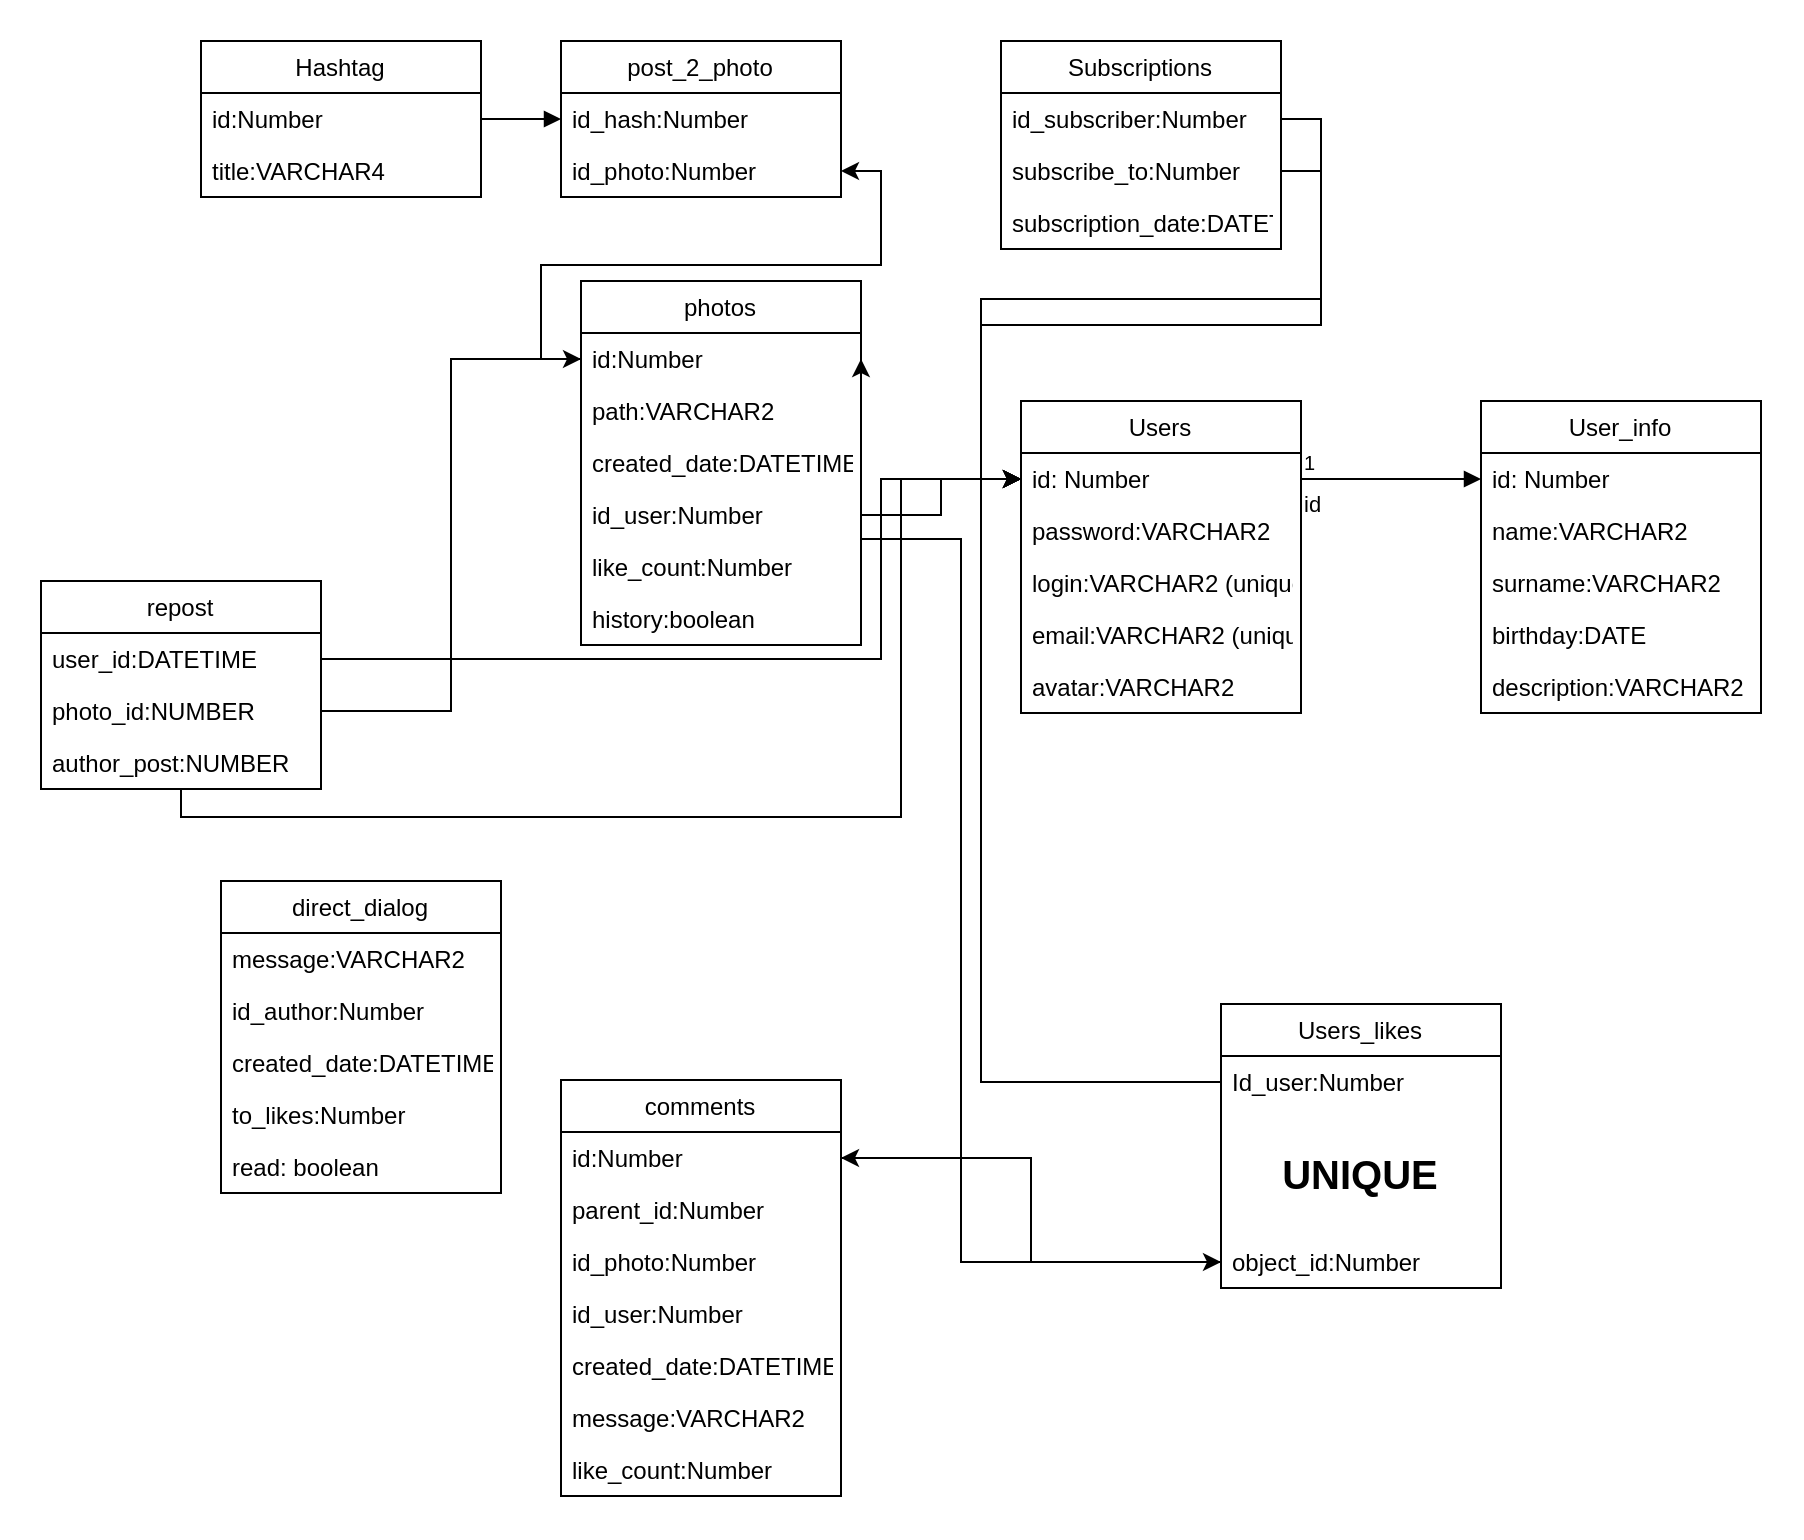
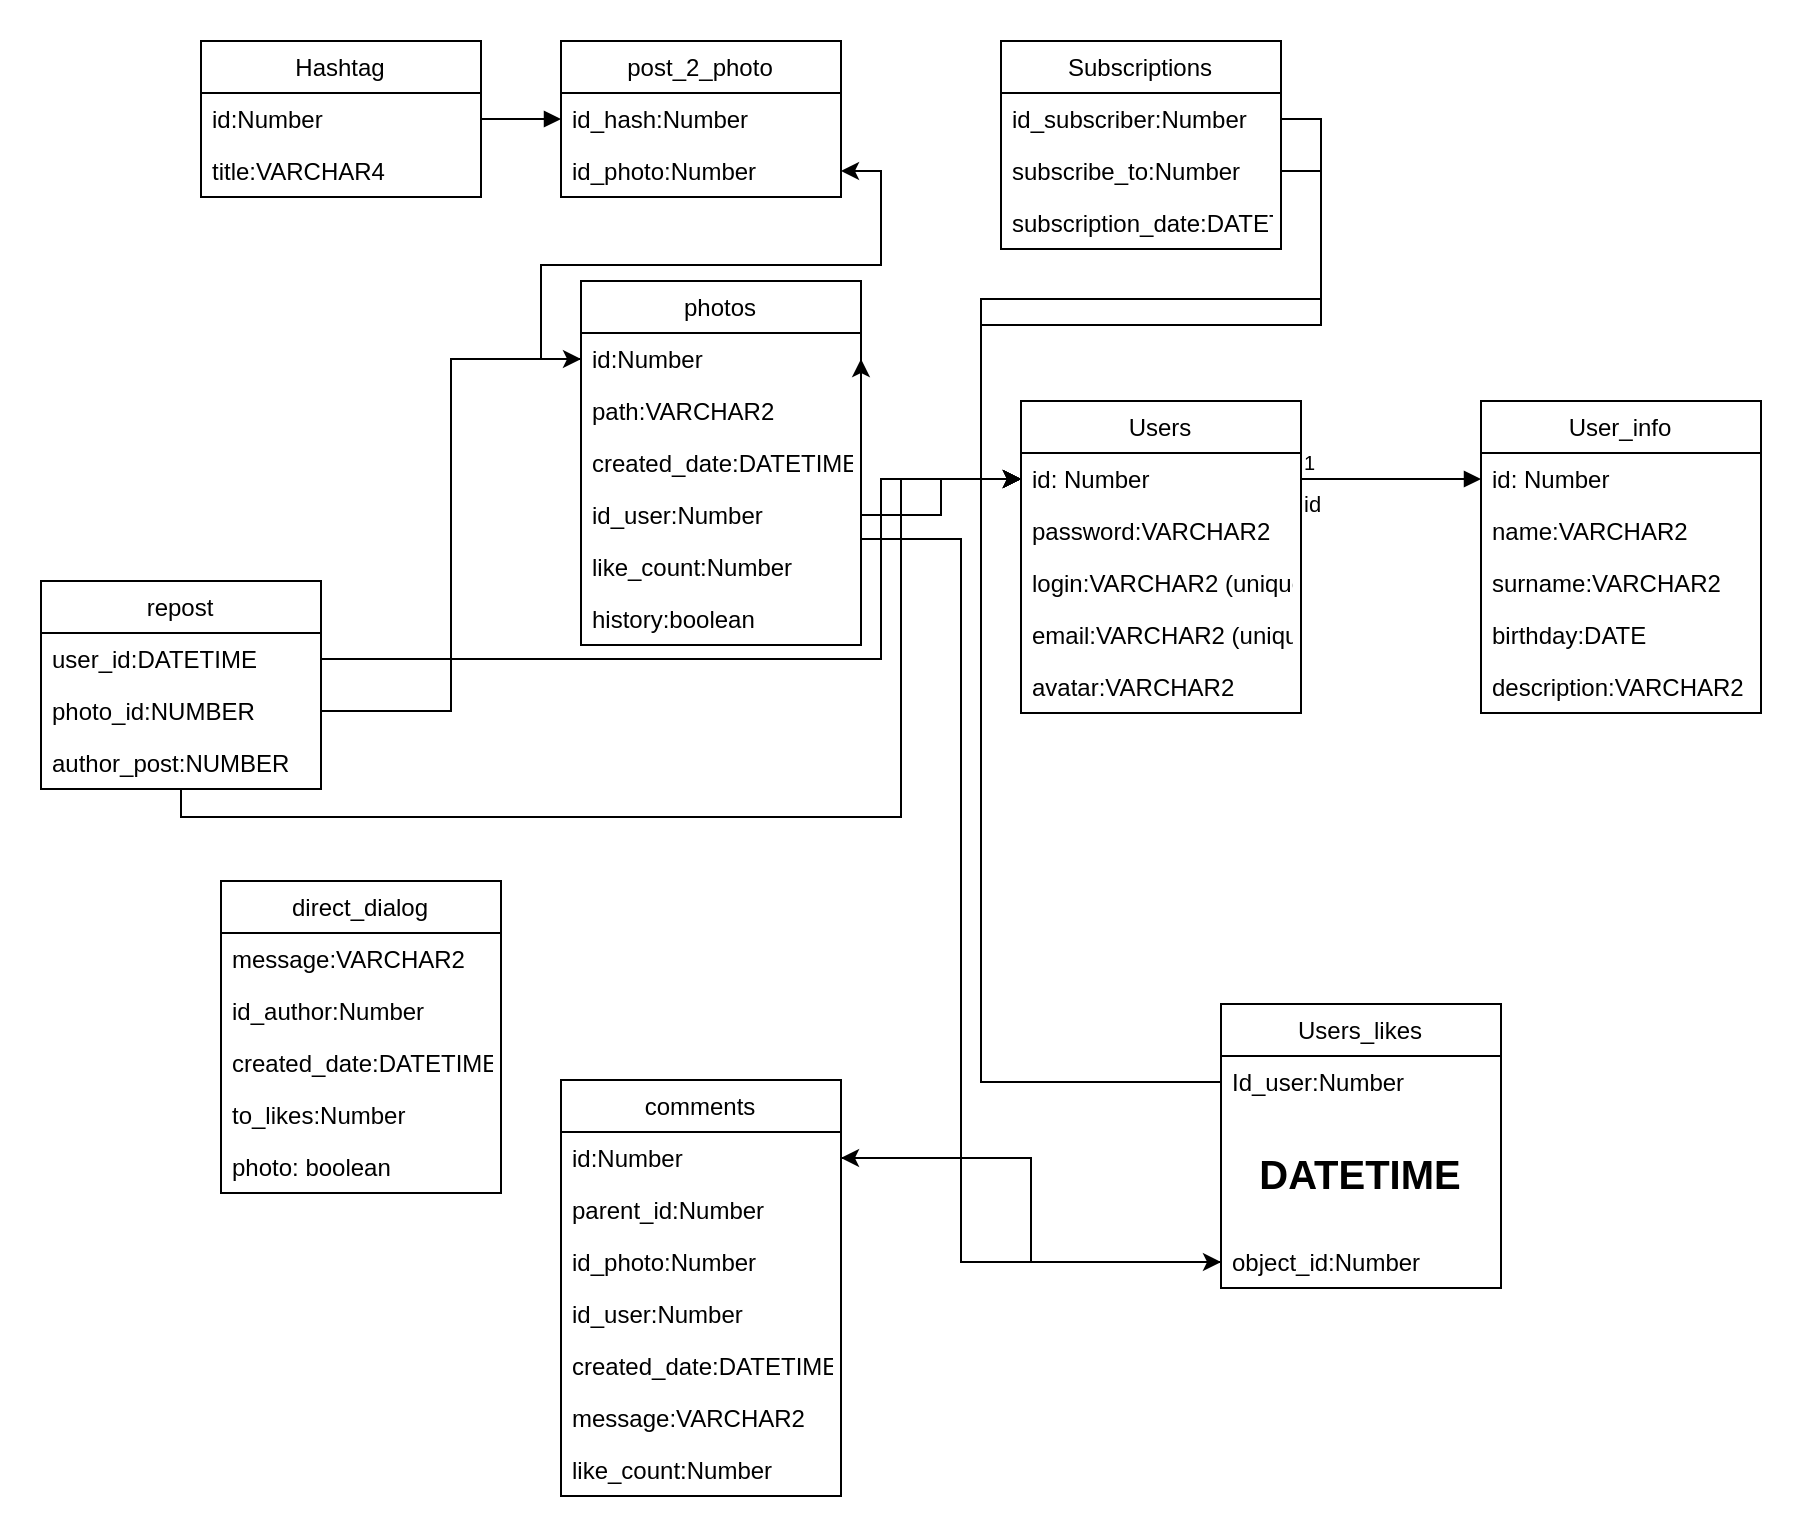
node "read: boolean": label "read: boolean" -> "photo: boolean"
node "UNIQUE": label "UNIQUE" -> "DATETIME"
